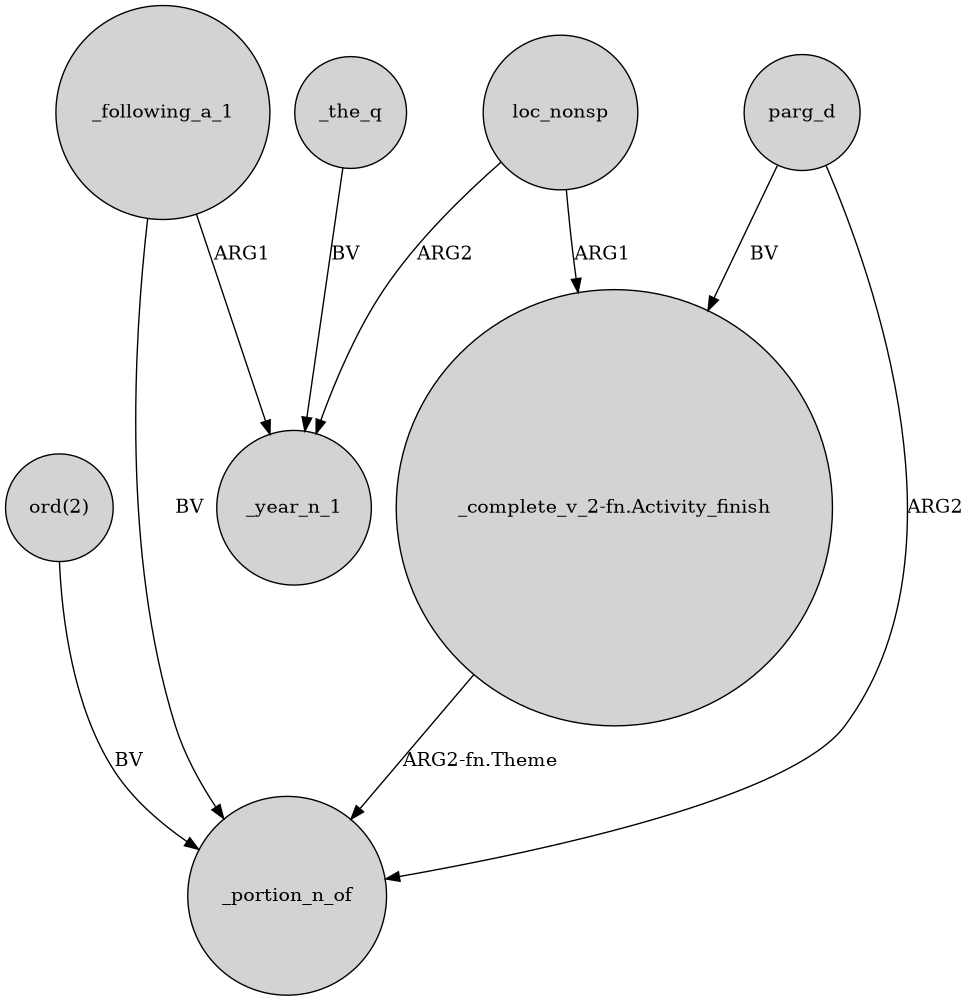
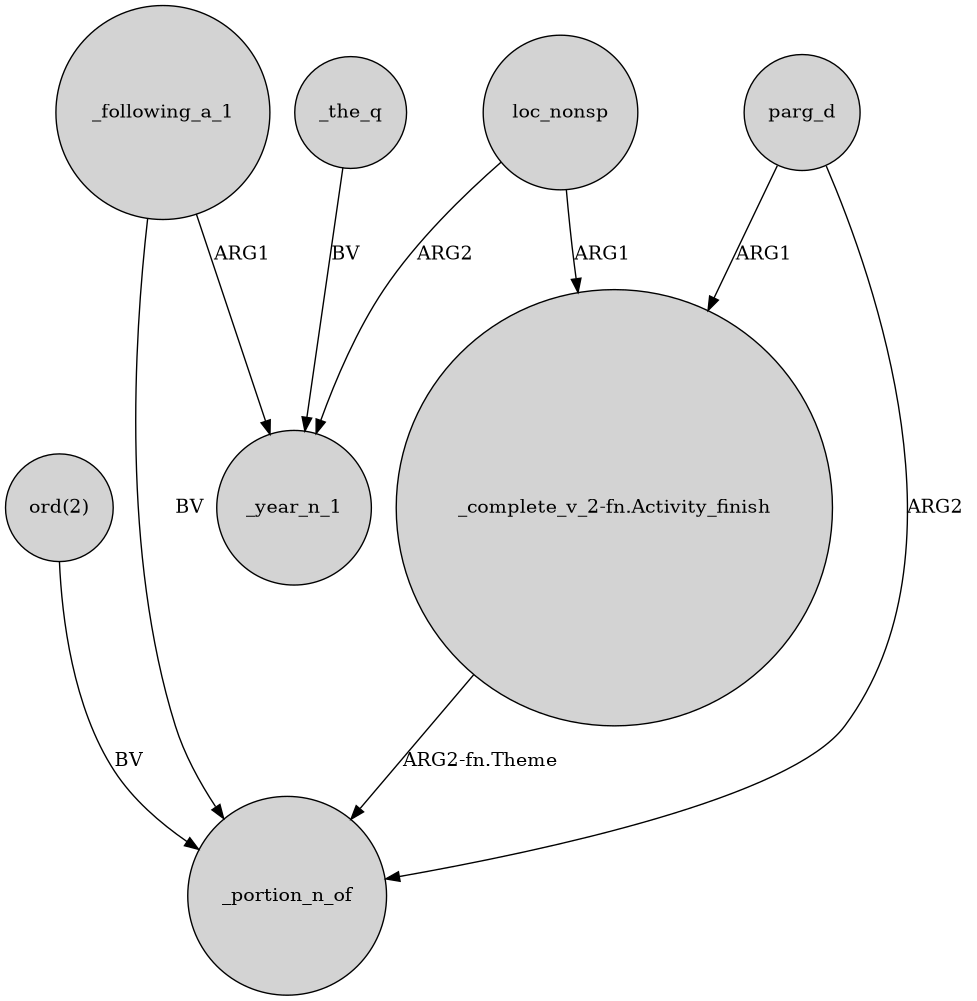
edge "parg_d" -> "_complete_v_2-fn.Activity_finish": label "BV" -> "ARG1"
